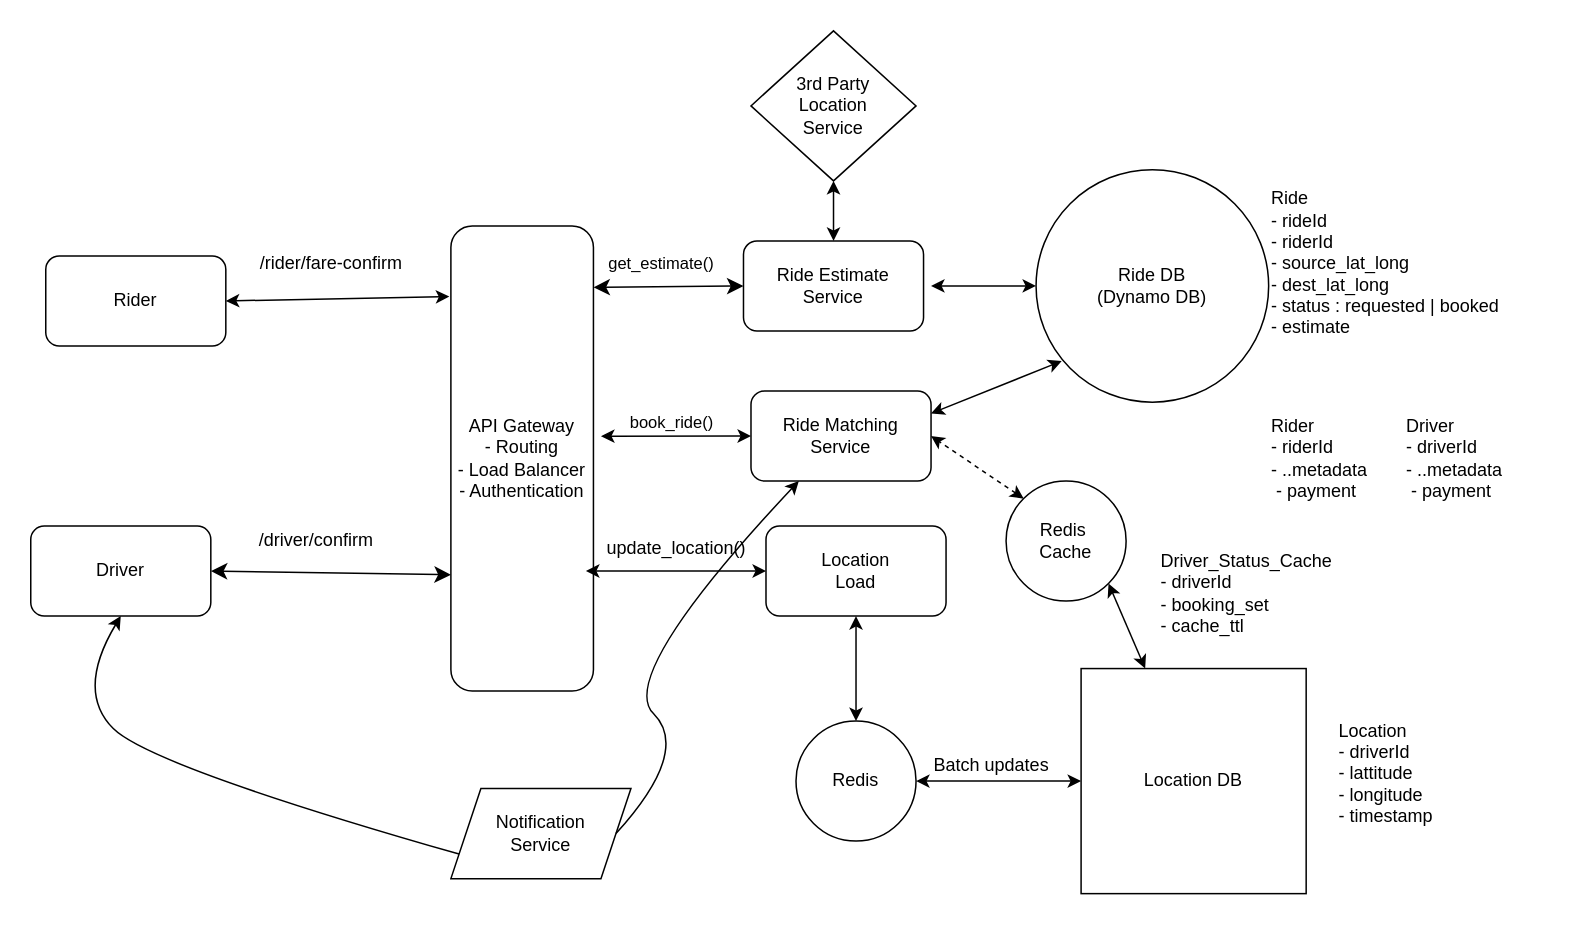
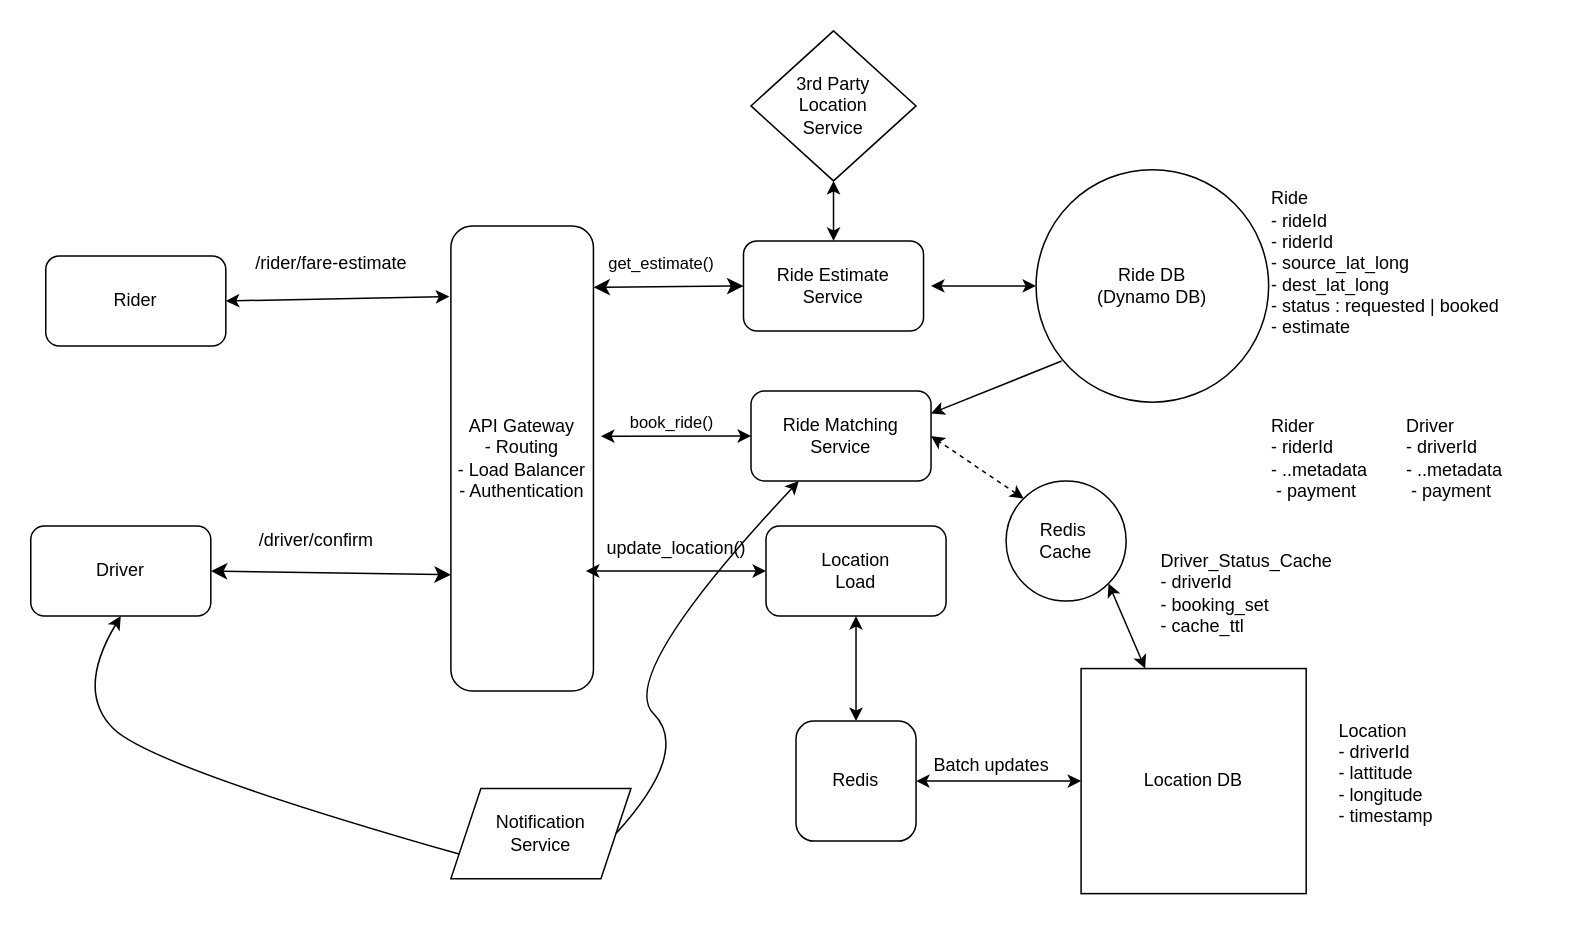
node "/rider/fare-confirm": label "/rider/fare-confirm" -> "/rider/fare-estimate"
edge "Ride DB (Dynamo DB)" -- "Ride Matching Service": arrowhead classic -> none
node "Redis": shape ellipse -> rounded rectangle
